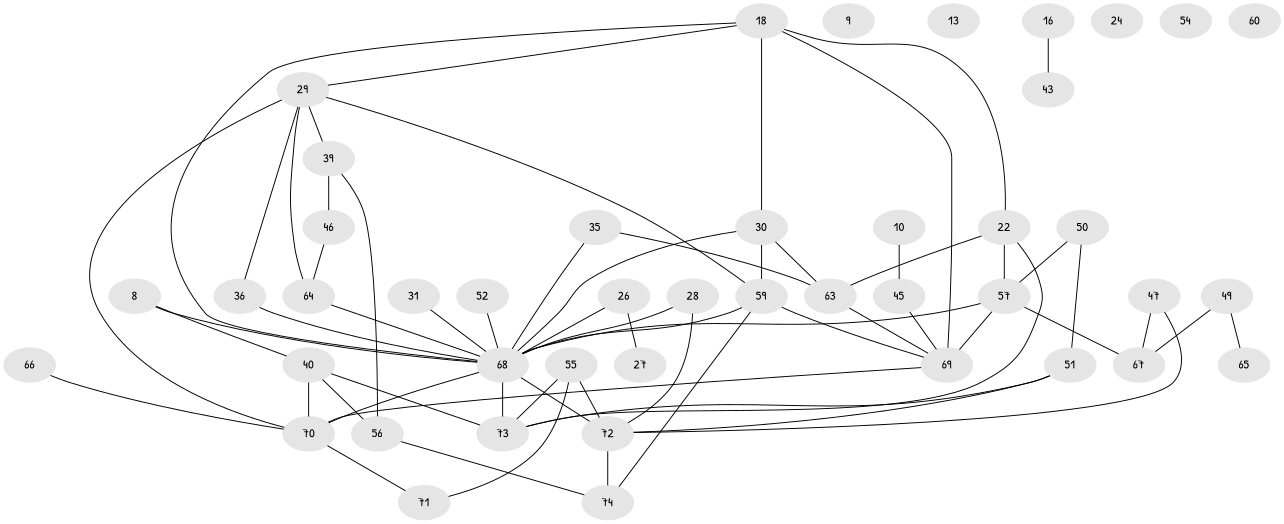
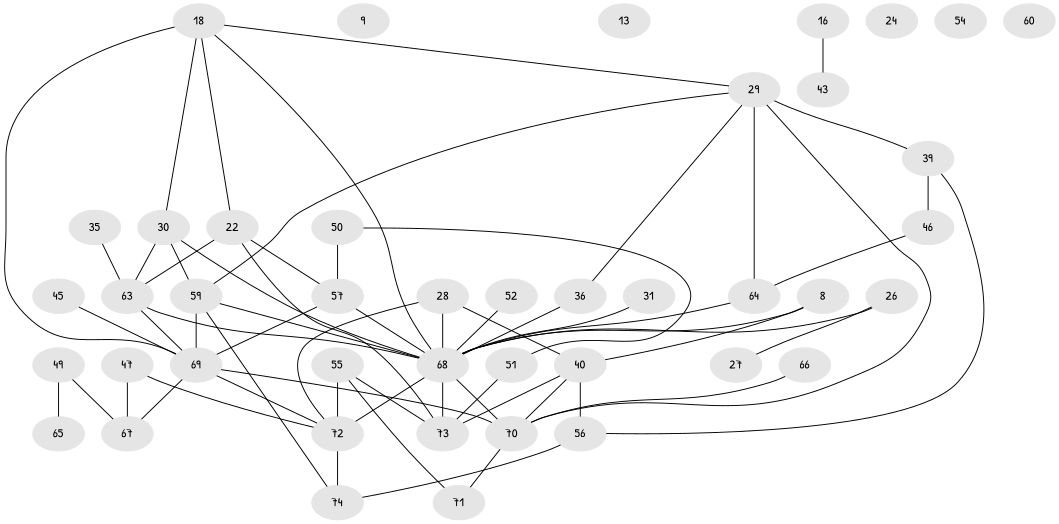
node "10": removed
edge "35" -- "68": now "63" -- "68"
edge "28" -- "40": added
edge "57" -- "67": now "69" -- "67"
edge "51" -- "72": now "69" -- "72"
